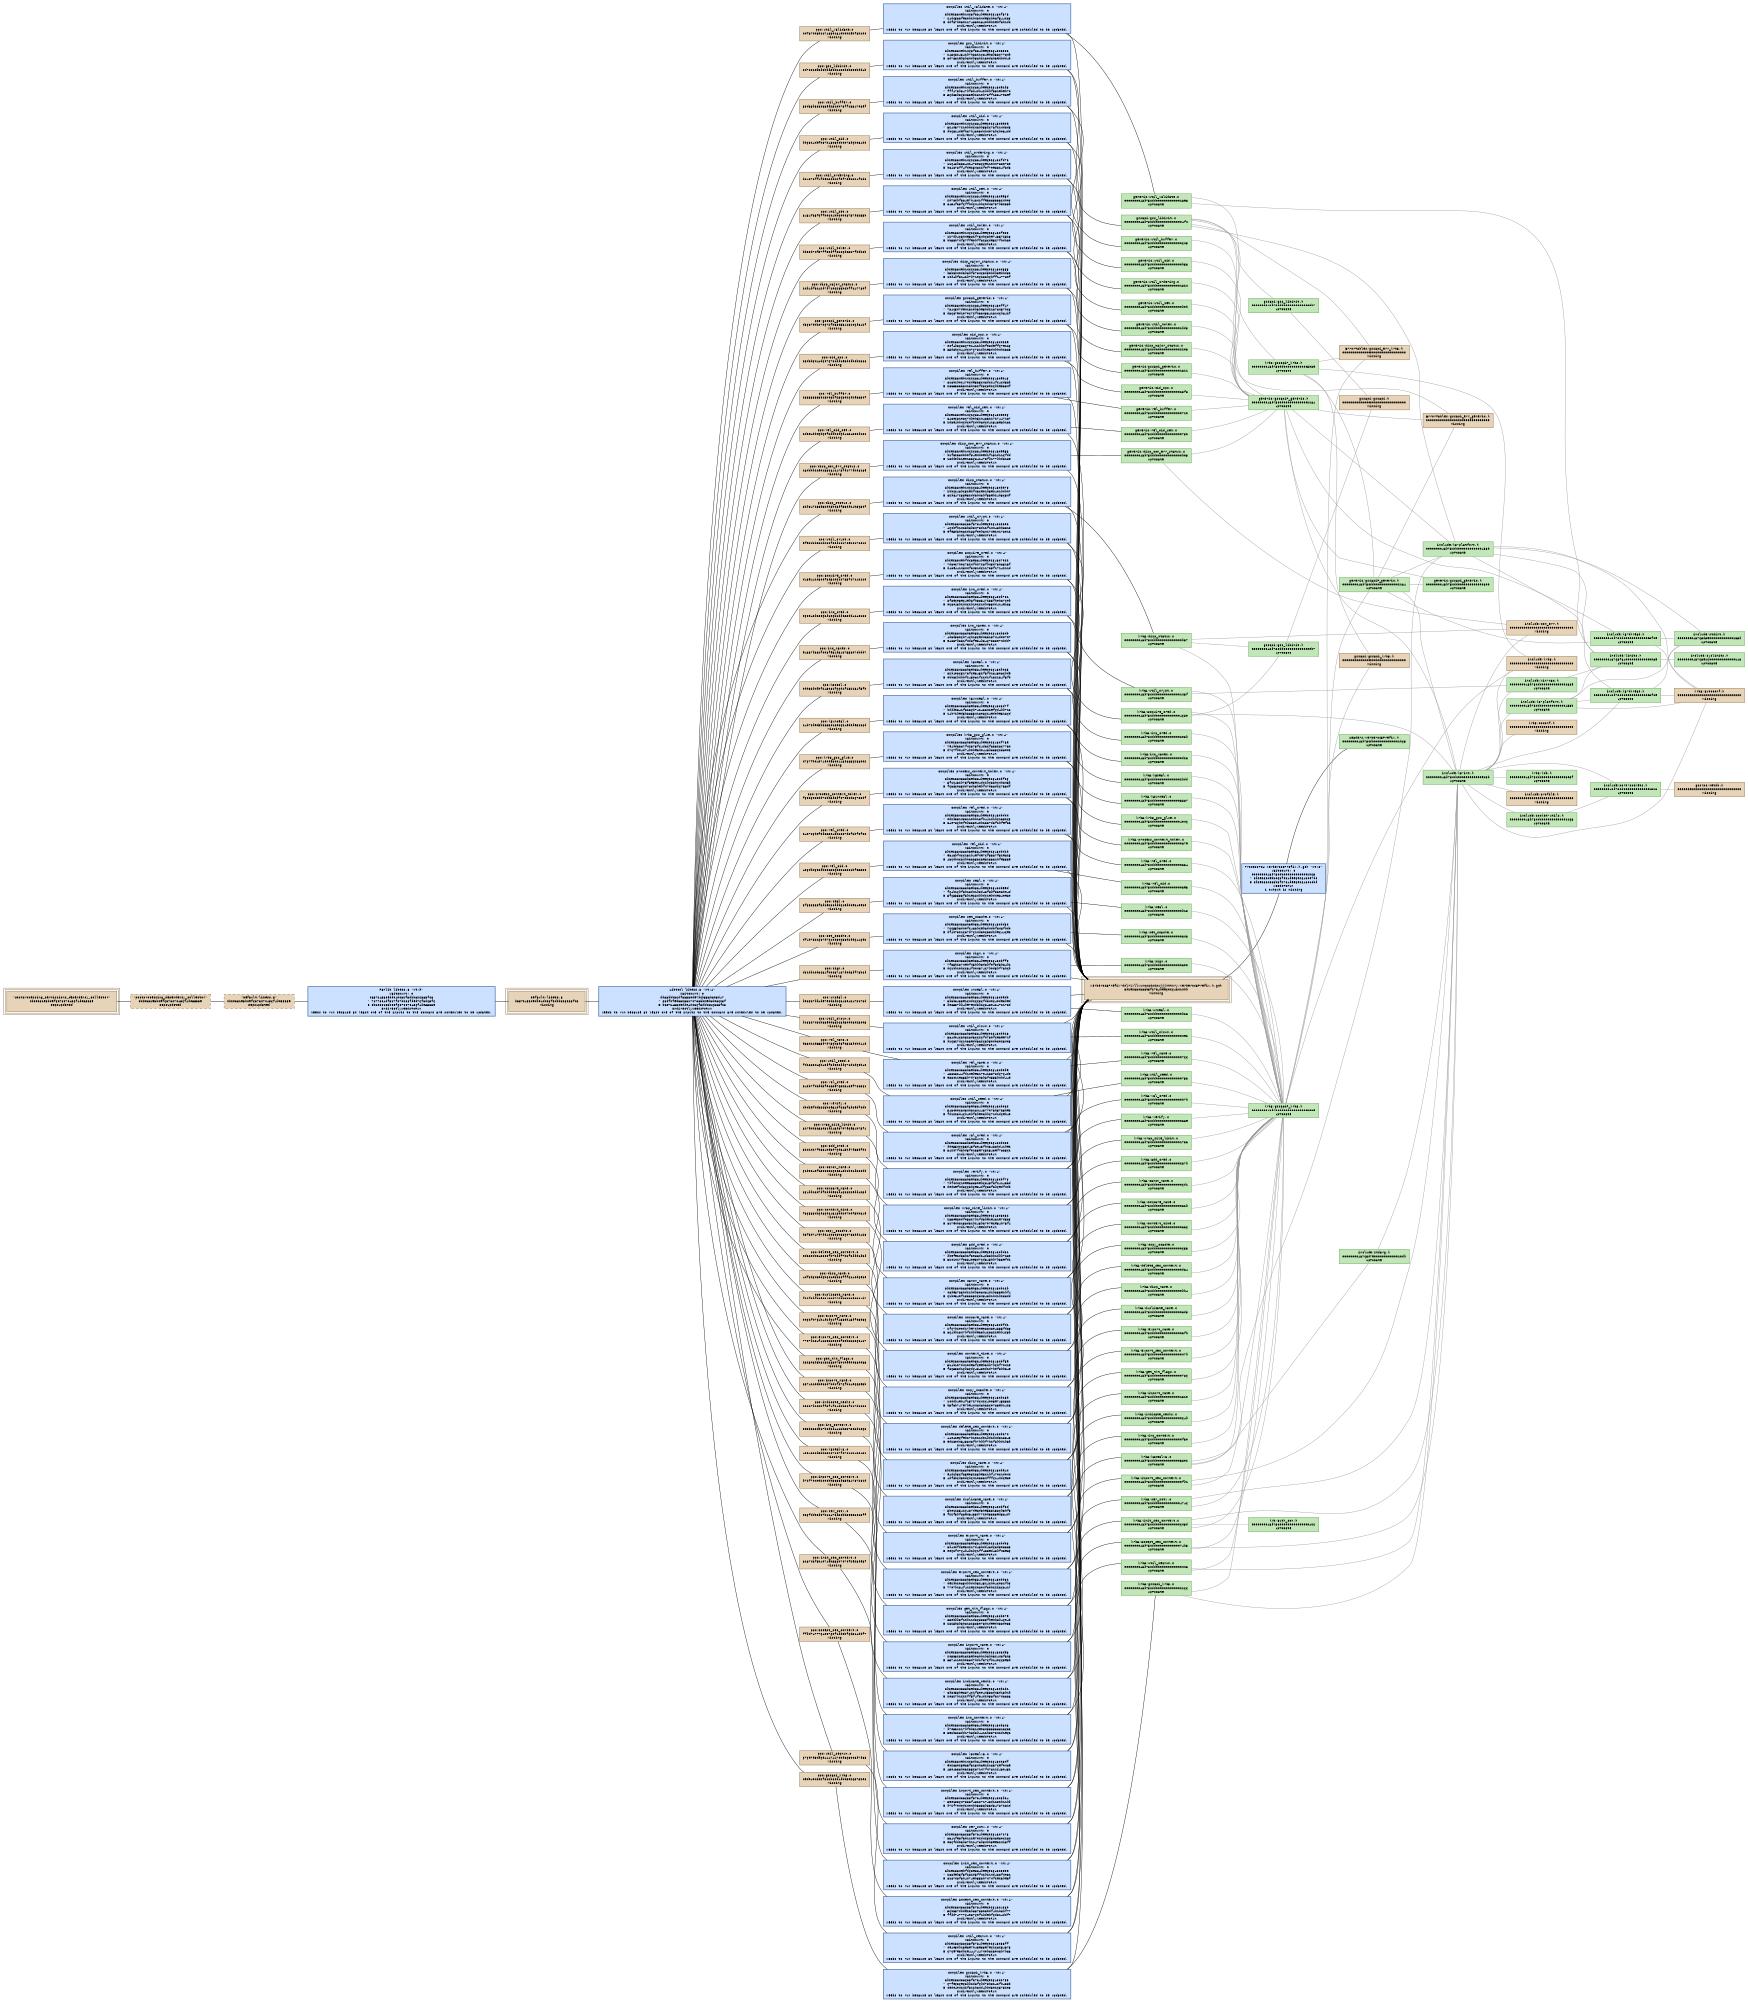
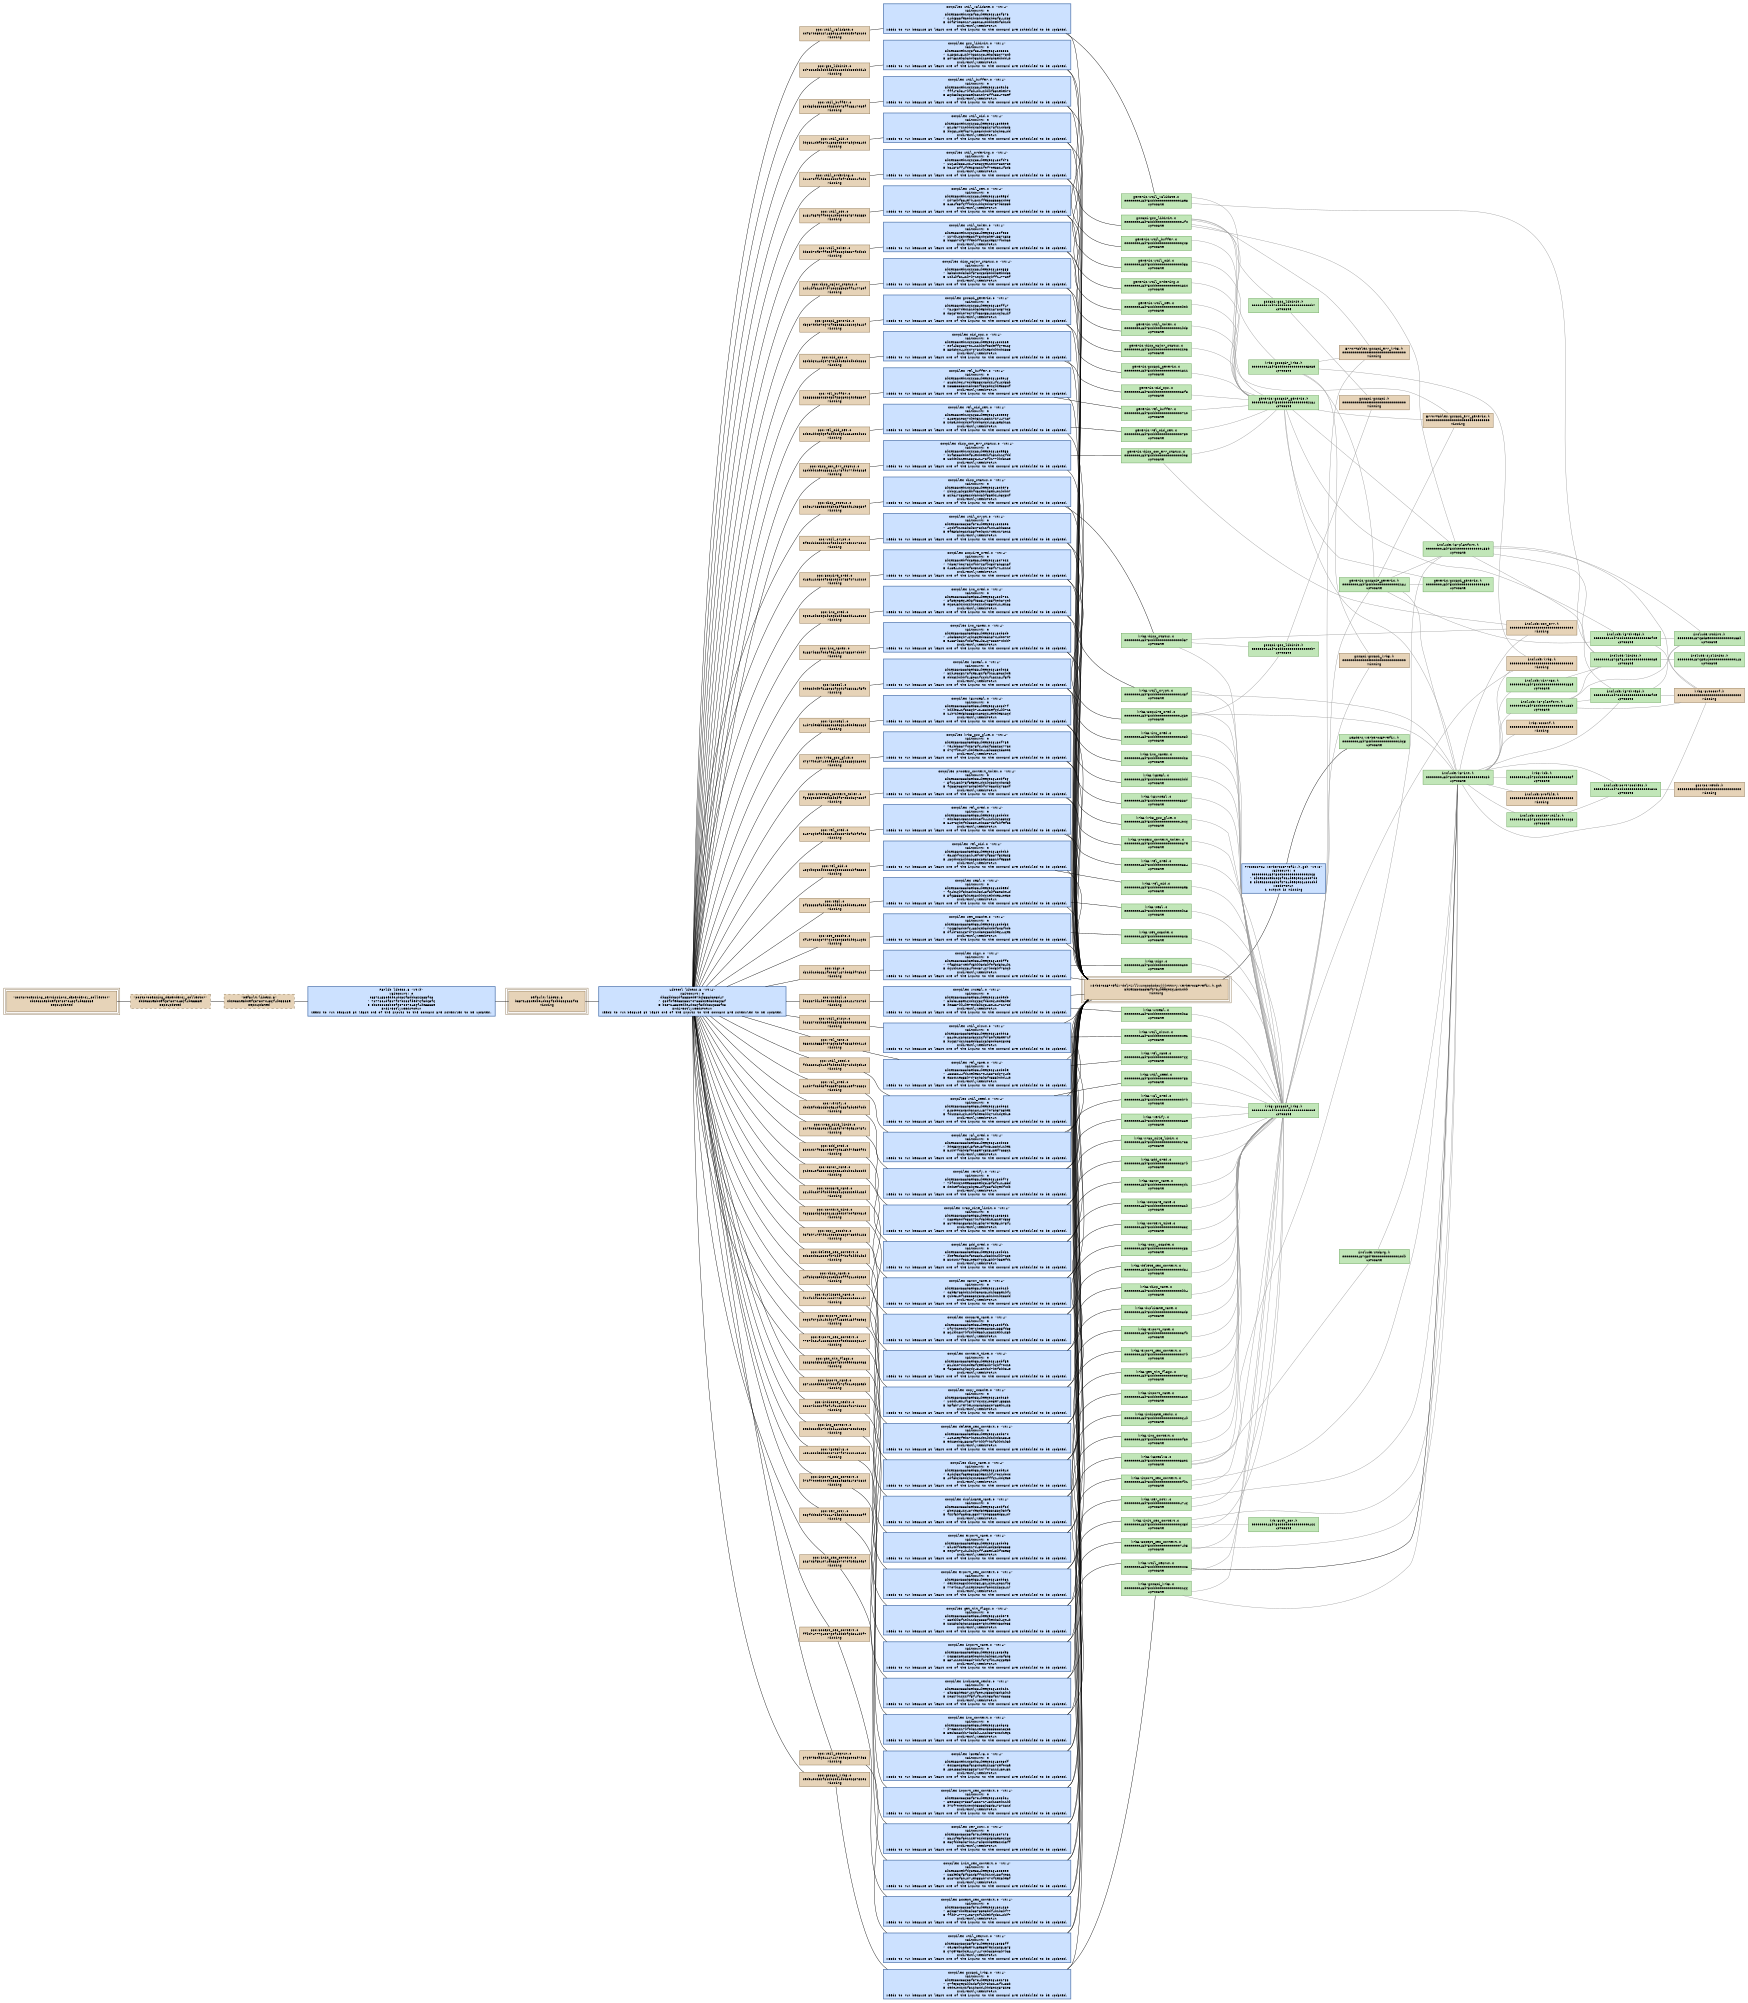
edge "include/win-mac.h 0000000043975cdc00000000000013ae UpToDate" -- "krb5/util_crypt.c 0000000043975cdd0000000000001c3f UpToDate": now "include/k5-int.h 0000000043975cdc000000000000ec3b UpToDate" -- "krb5/util_crypt.c 0000000043975cdd0000000000001c3f UpToDate"
edge "include/k5-int.h 0000000043975cdc000000000000ec3b UpToDate" -- "krb5/util_seqnum.c 0000000043975cdd0000000000000cca UpToDate": color gray60 -> black
